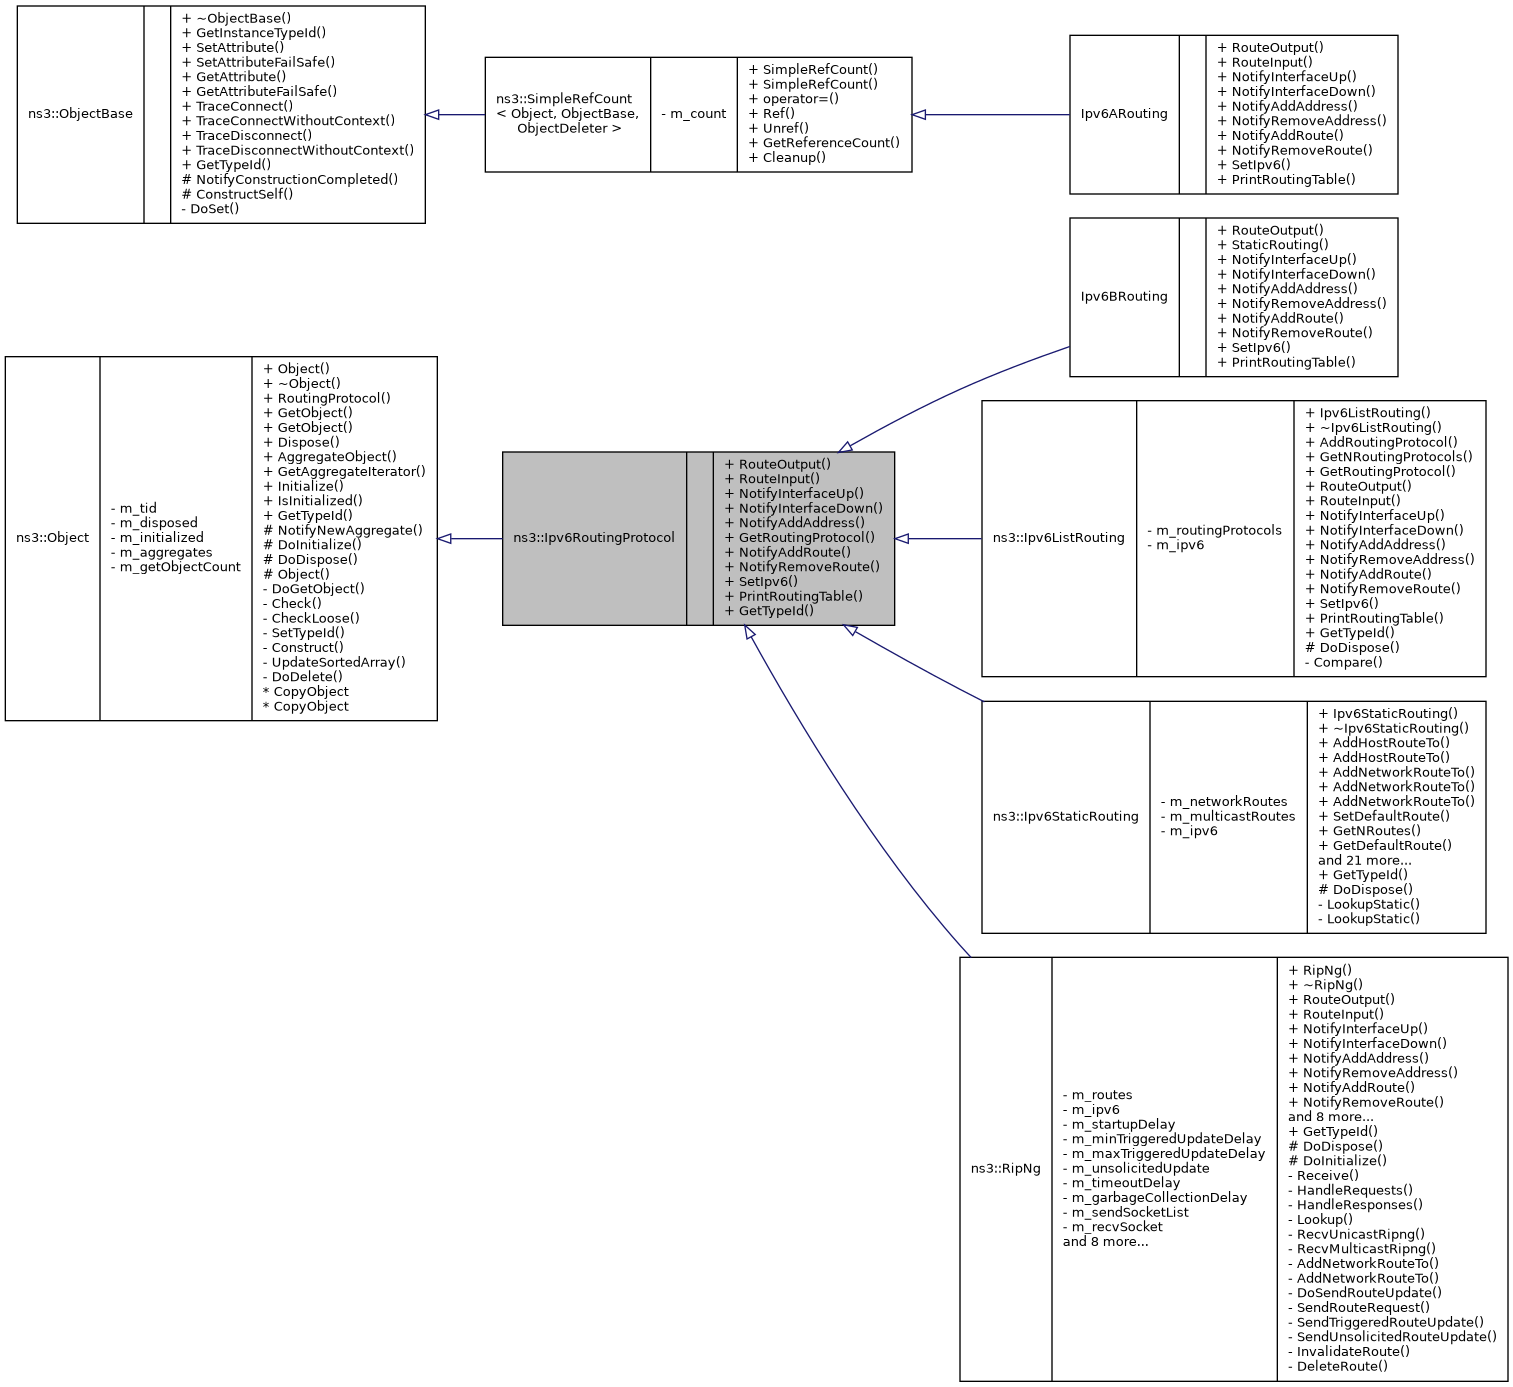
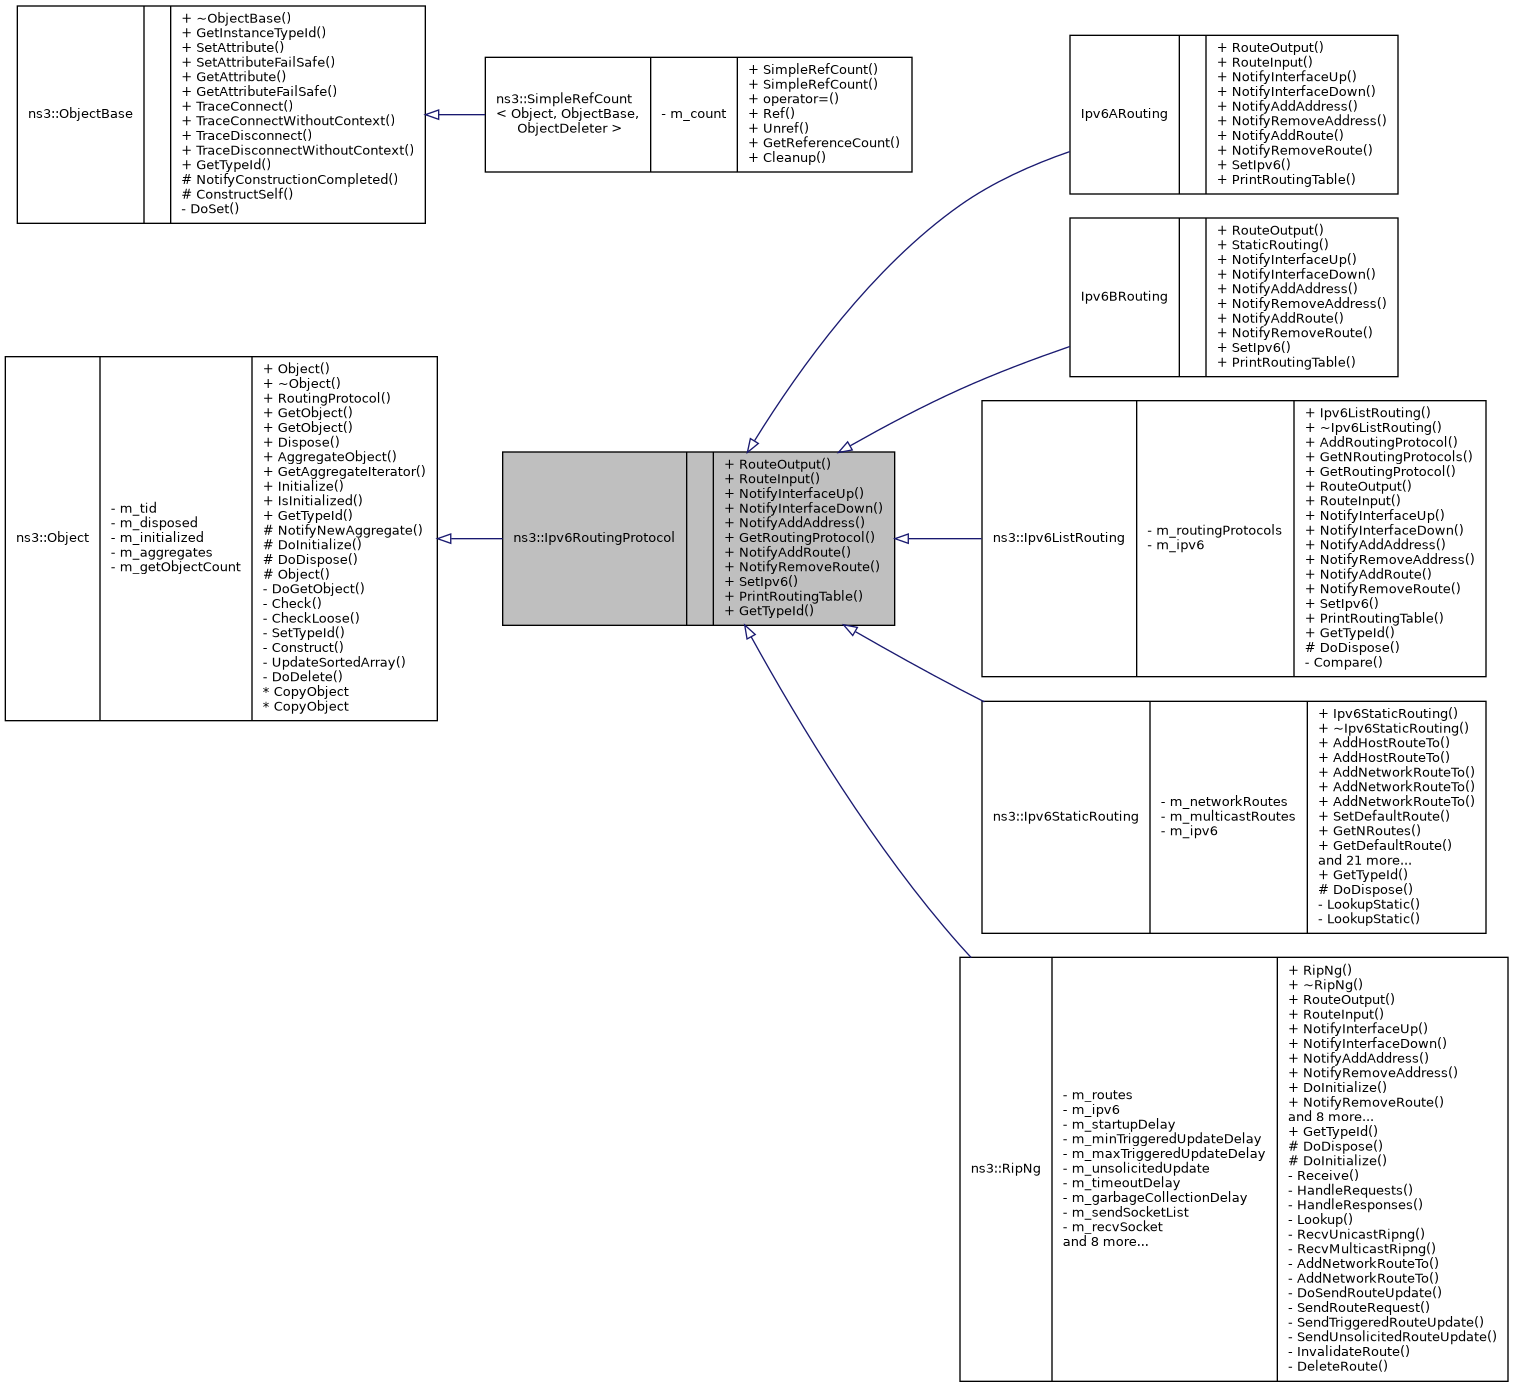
edge "Ipv6ARouting" -> "ns3::SimpleRefCount": now "Ipv6ARouting" -> "ns3::Ipv6RoutingProtocol"
node "ns3::RipNg": text "+ NotifyAddRoute()" -> "+ DoInitialize()"
